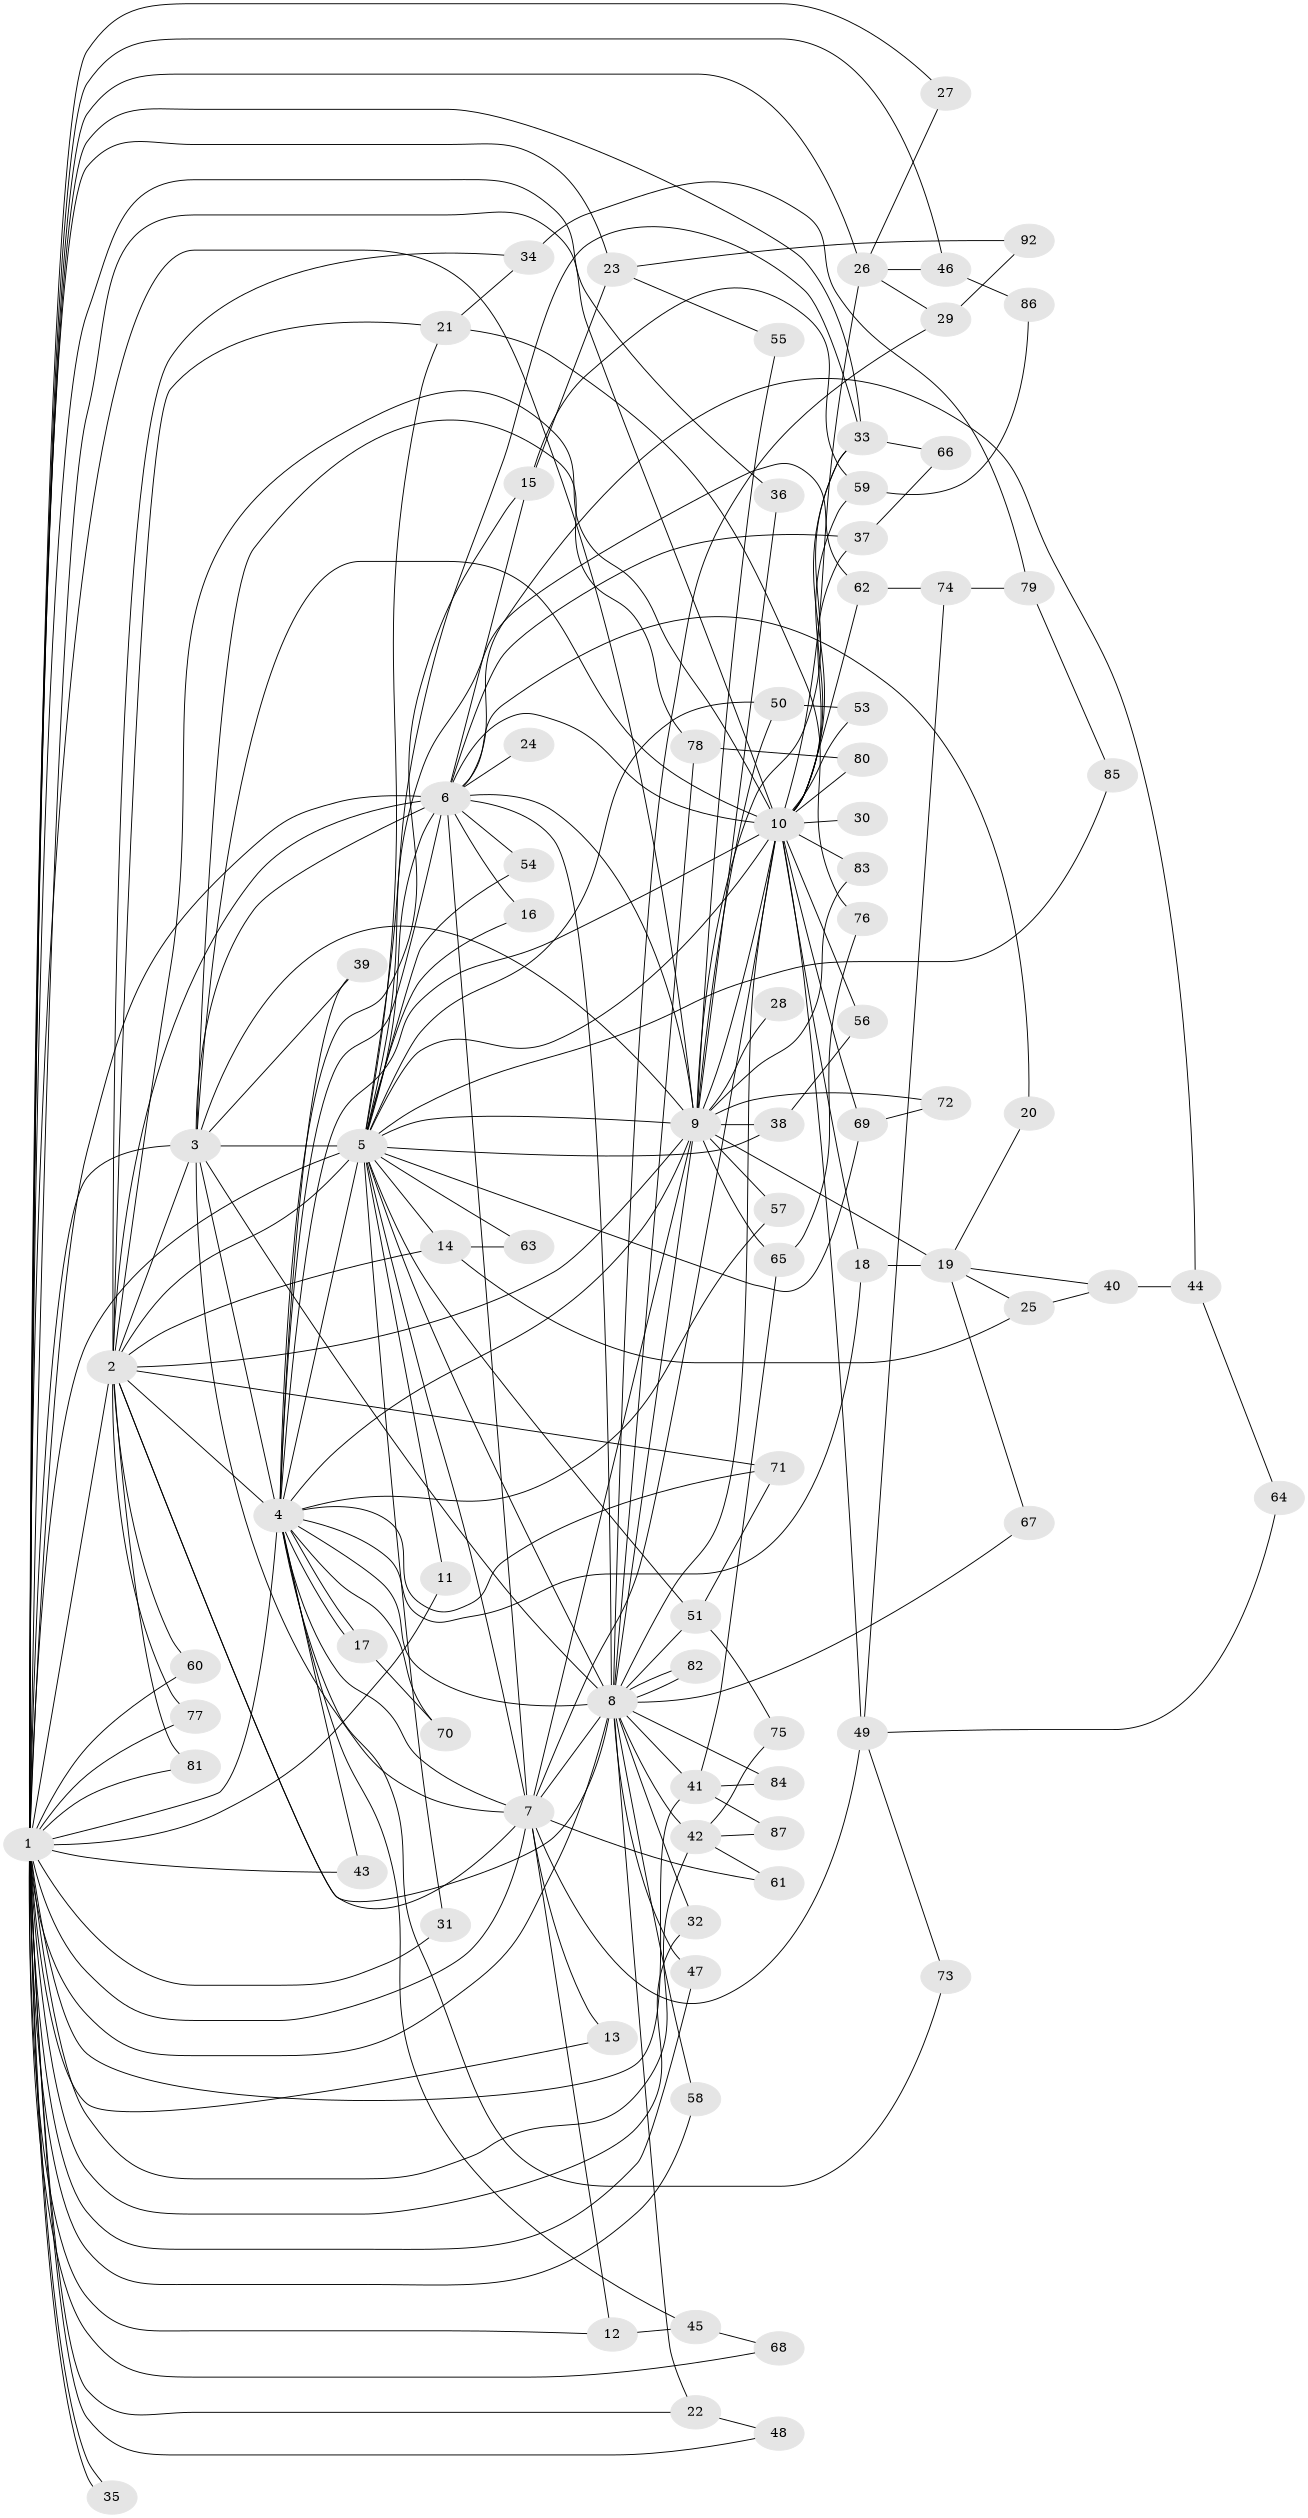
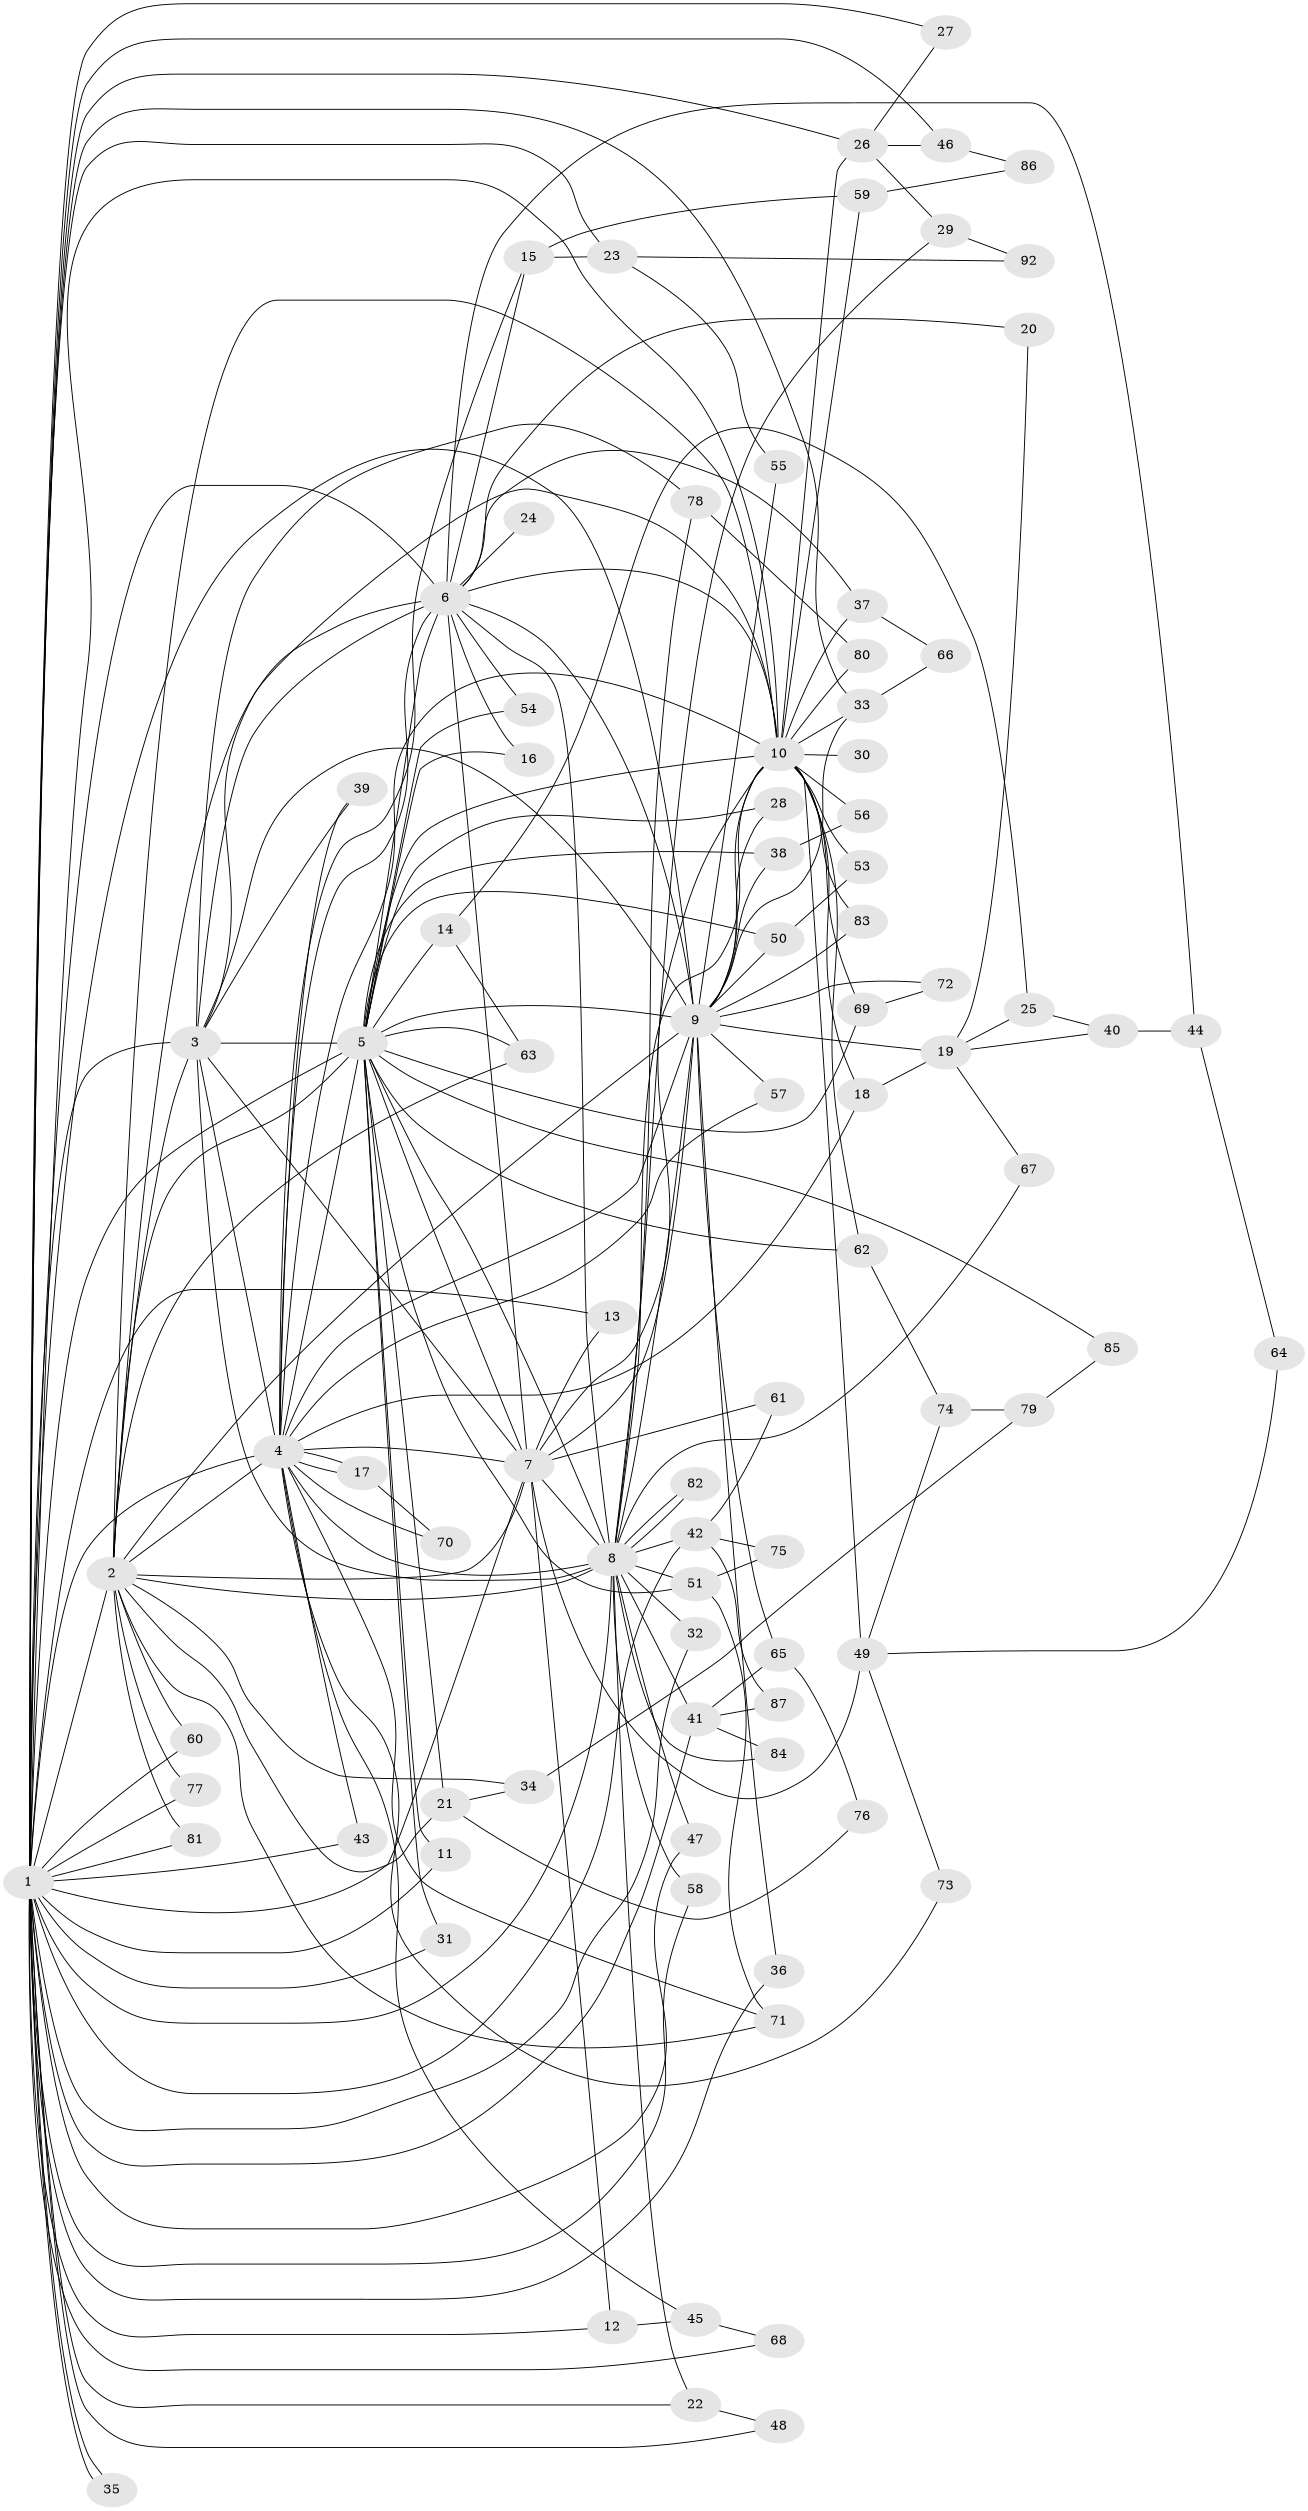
edge "33" -- "5": now "28" -- "5"
edge "14" -- "2": now "63" -- "2"
